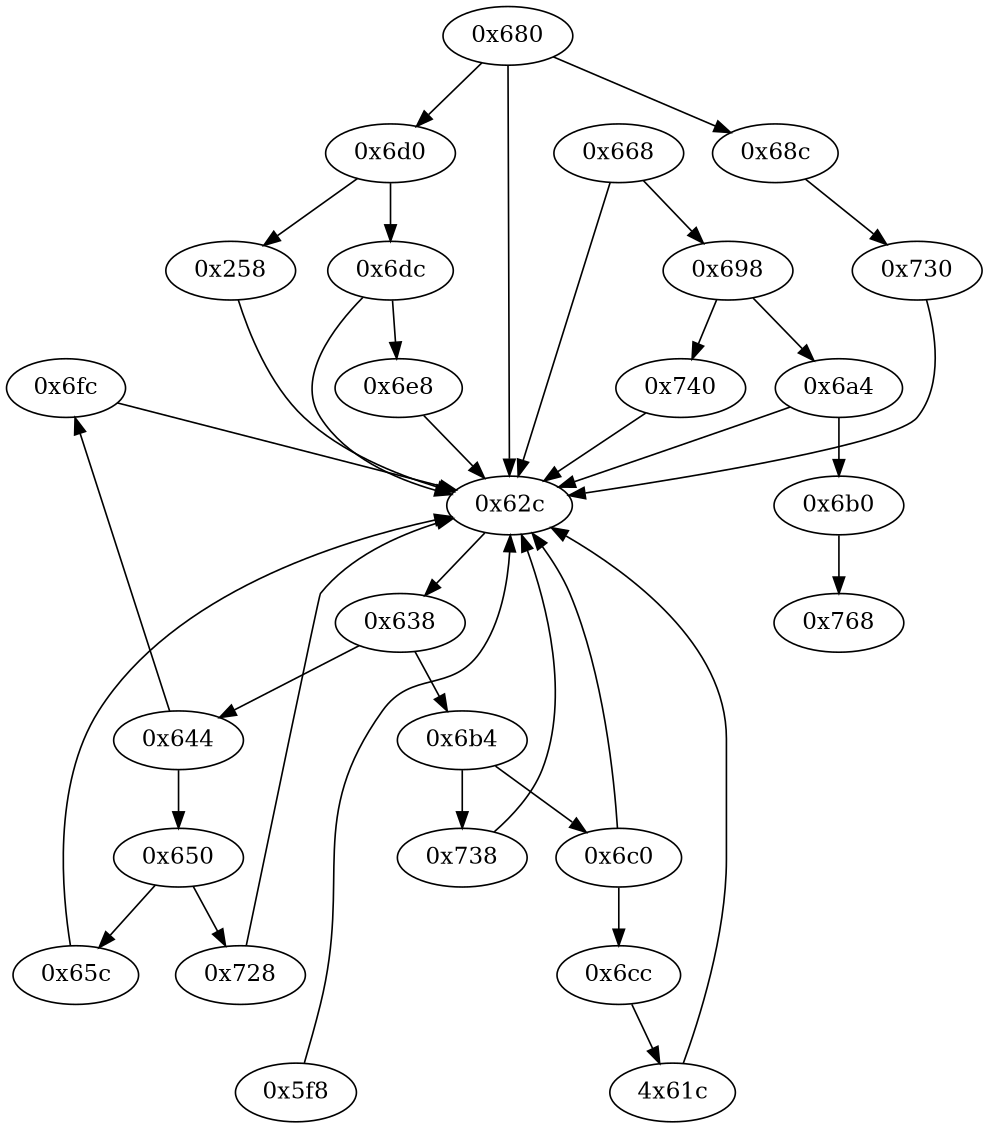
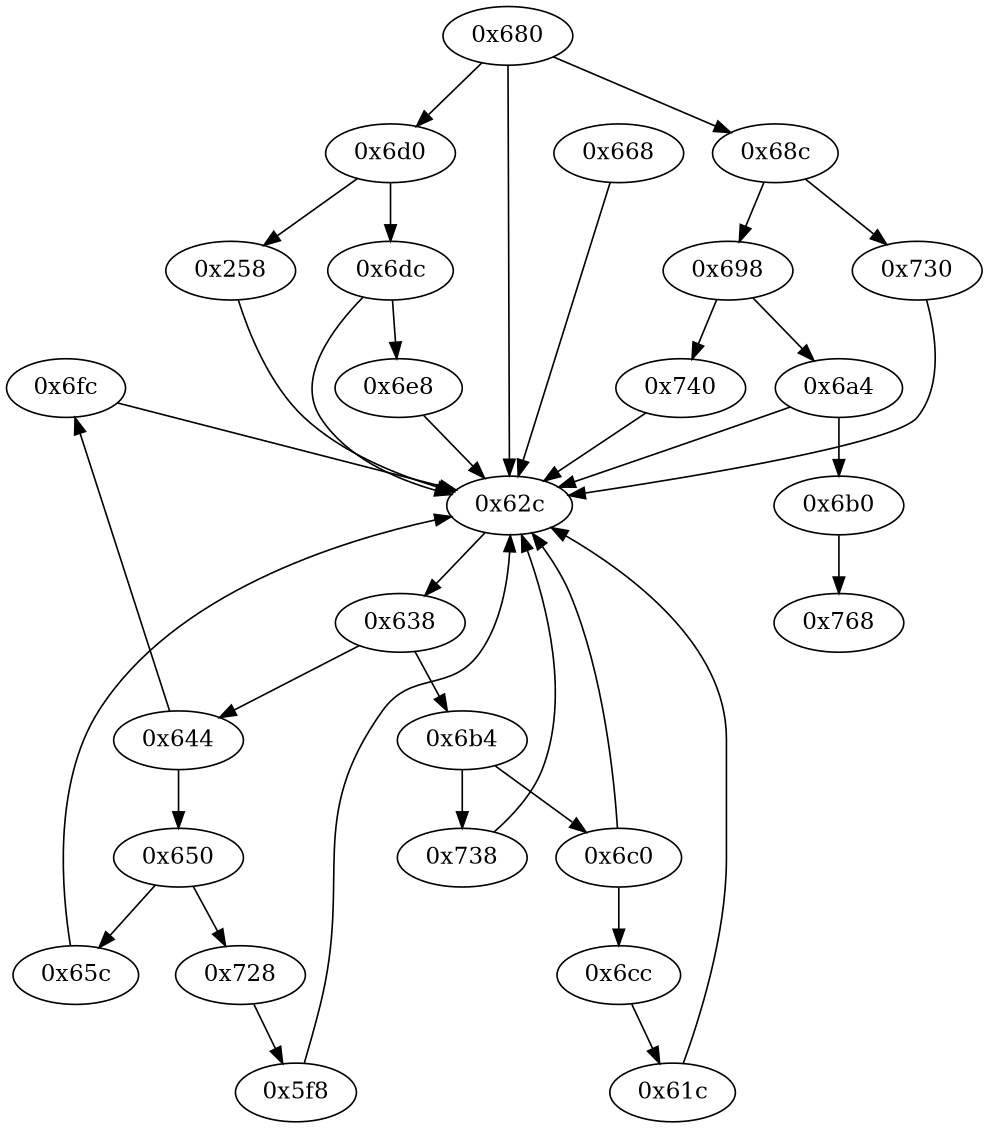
edge "0x668" -> "0x698": now "0x68c" -> "0x698"
edge "0x728" -> "0x62c": now "0x728" -> "0x5f8"
node "4x61c": label "4x61c" -> "0x61c"
